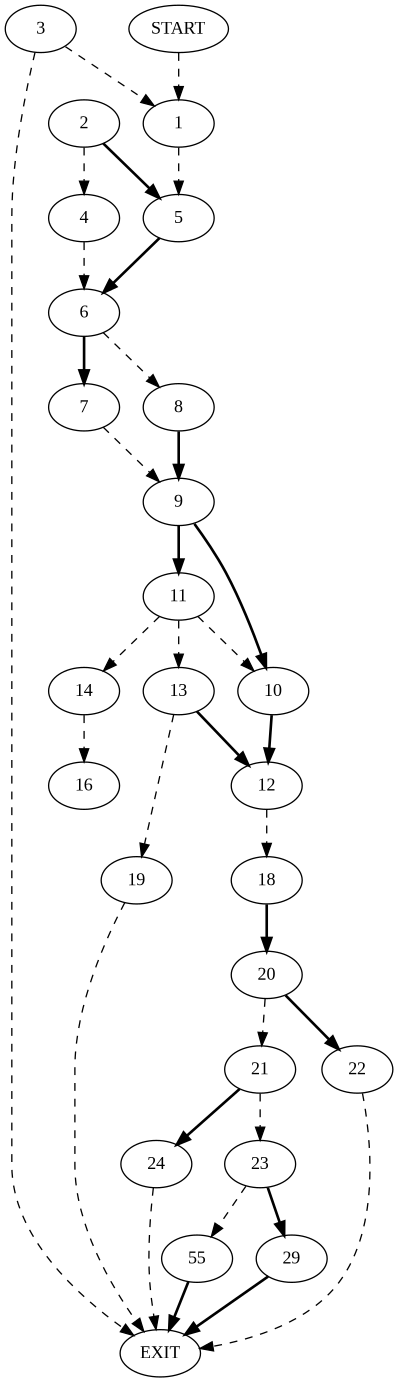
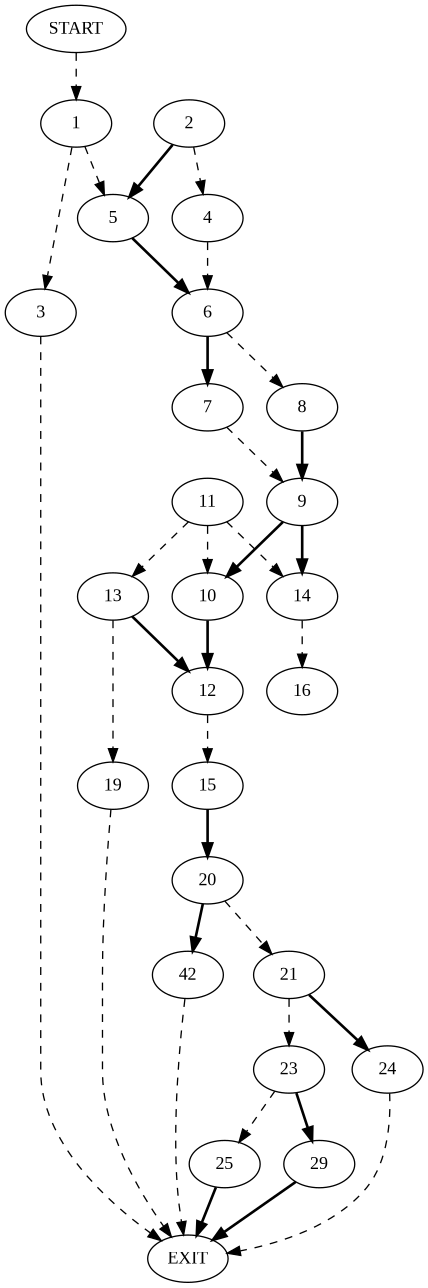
edge "3" -> "1": reversed
edge "9" -> "11": now "9" -> "14"
node "18": label "18" -> "15"
node "22": label "22" -> "42"
node "55": label "55" -> "25"
